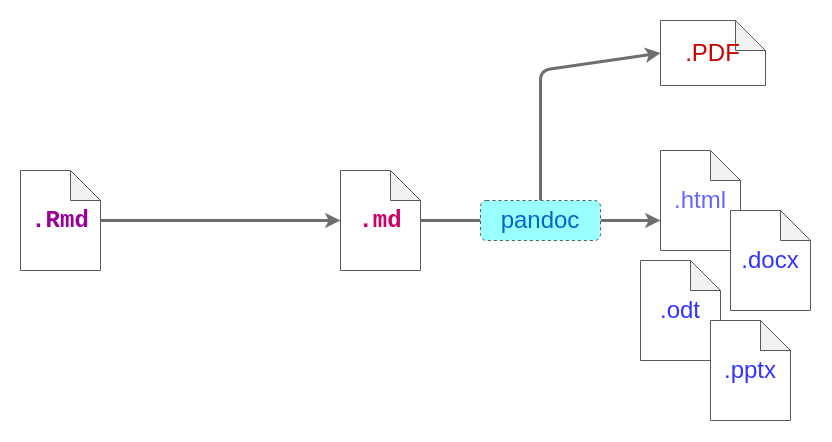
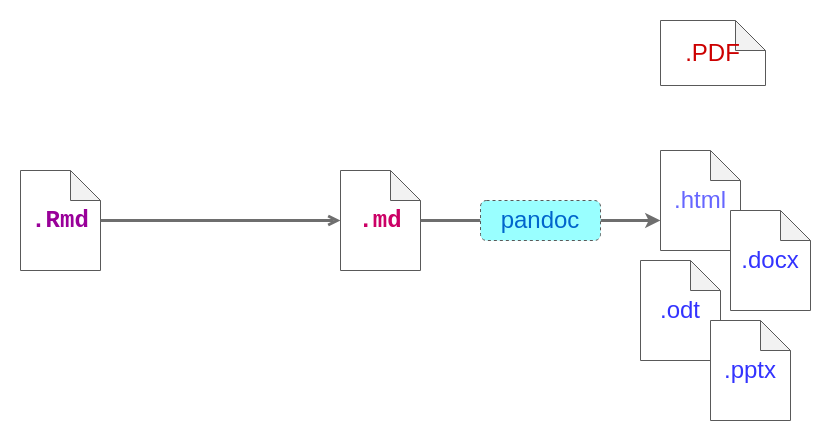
edge "pandoc" -> ".PDF": removed
edge ".Rmd" -> ".md": arrowhead classic -> open
